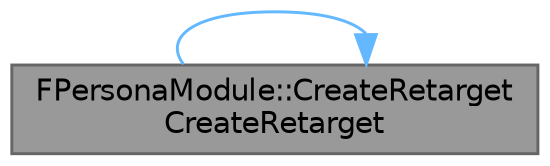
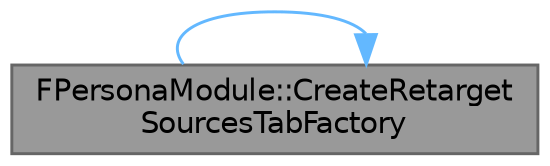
node "FPersonaModule::CreateRetarget CreateRetarget": label "FPersonaModule::CreateRetarget CreateRetarget" -> "FPersonaModule::CreateRetarget SourcesTabFactory"
